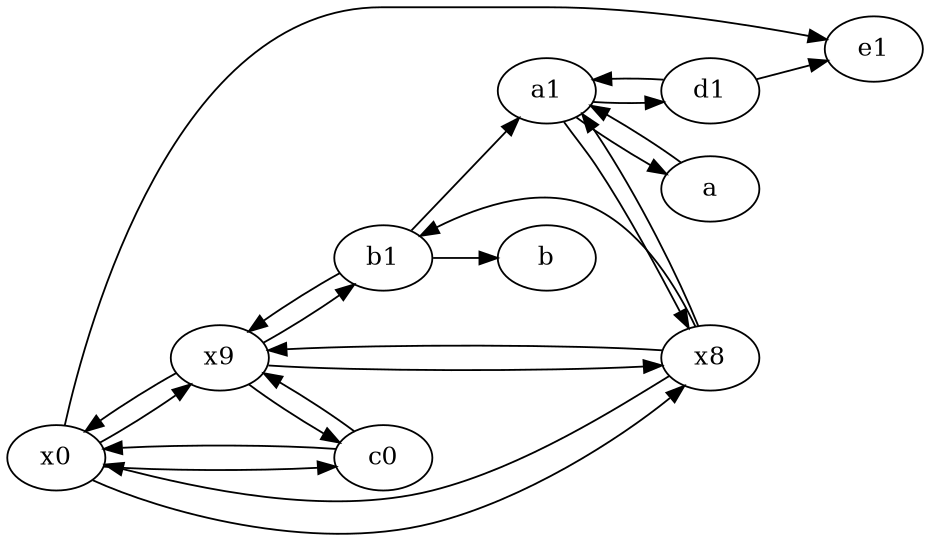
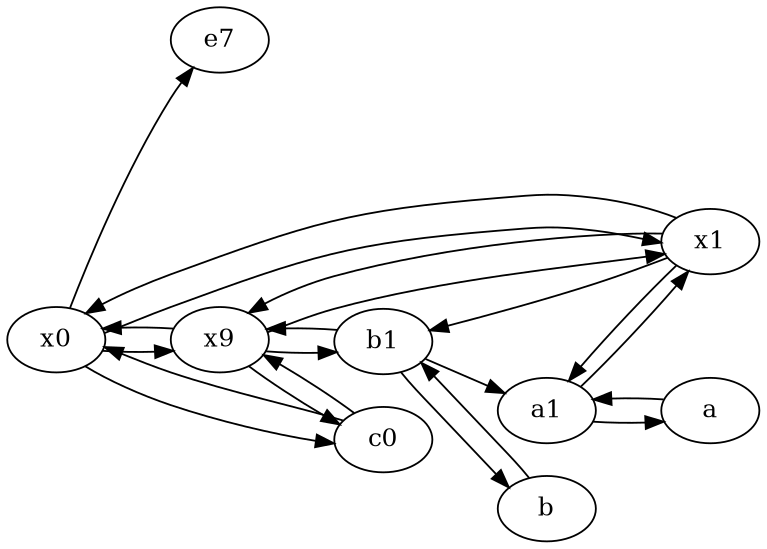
node "e1": label "e1" -> "e7"
node "d1": removed
node "x8": label "x8" -> "x1"
edge "b" -> "b1": added
